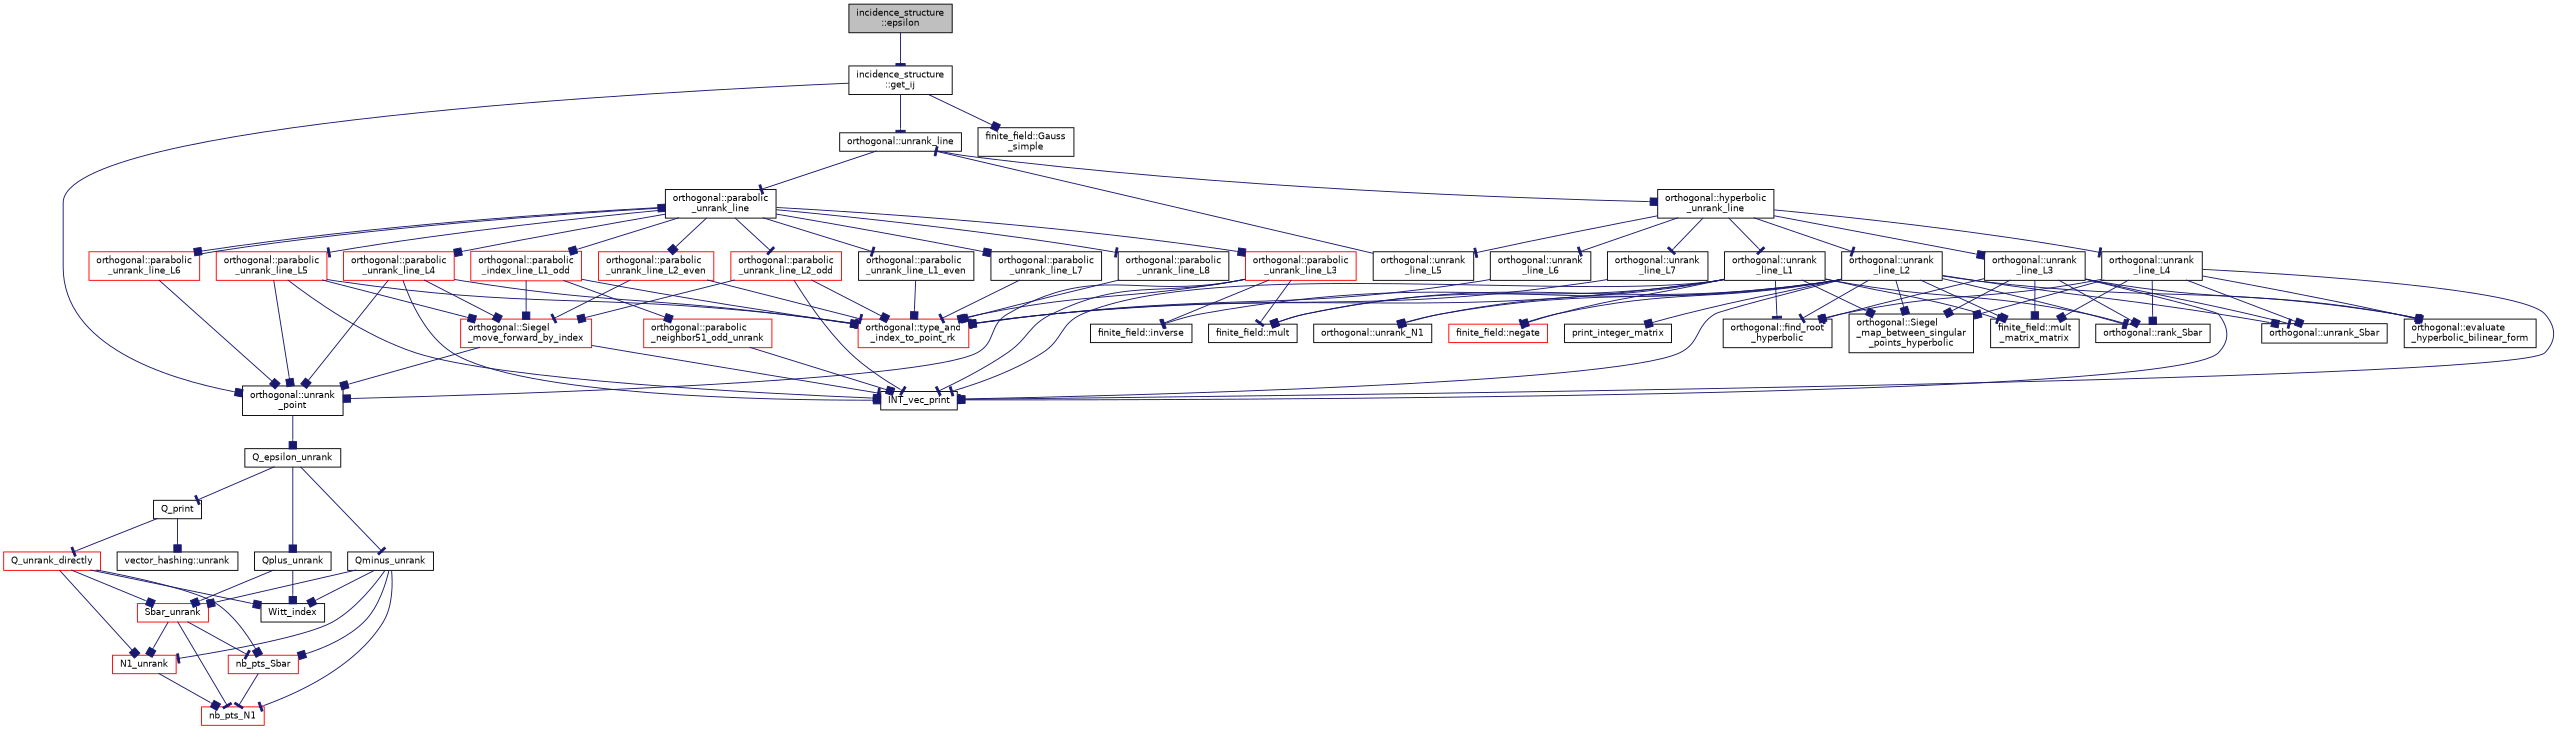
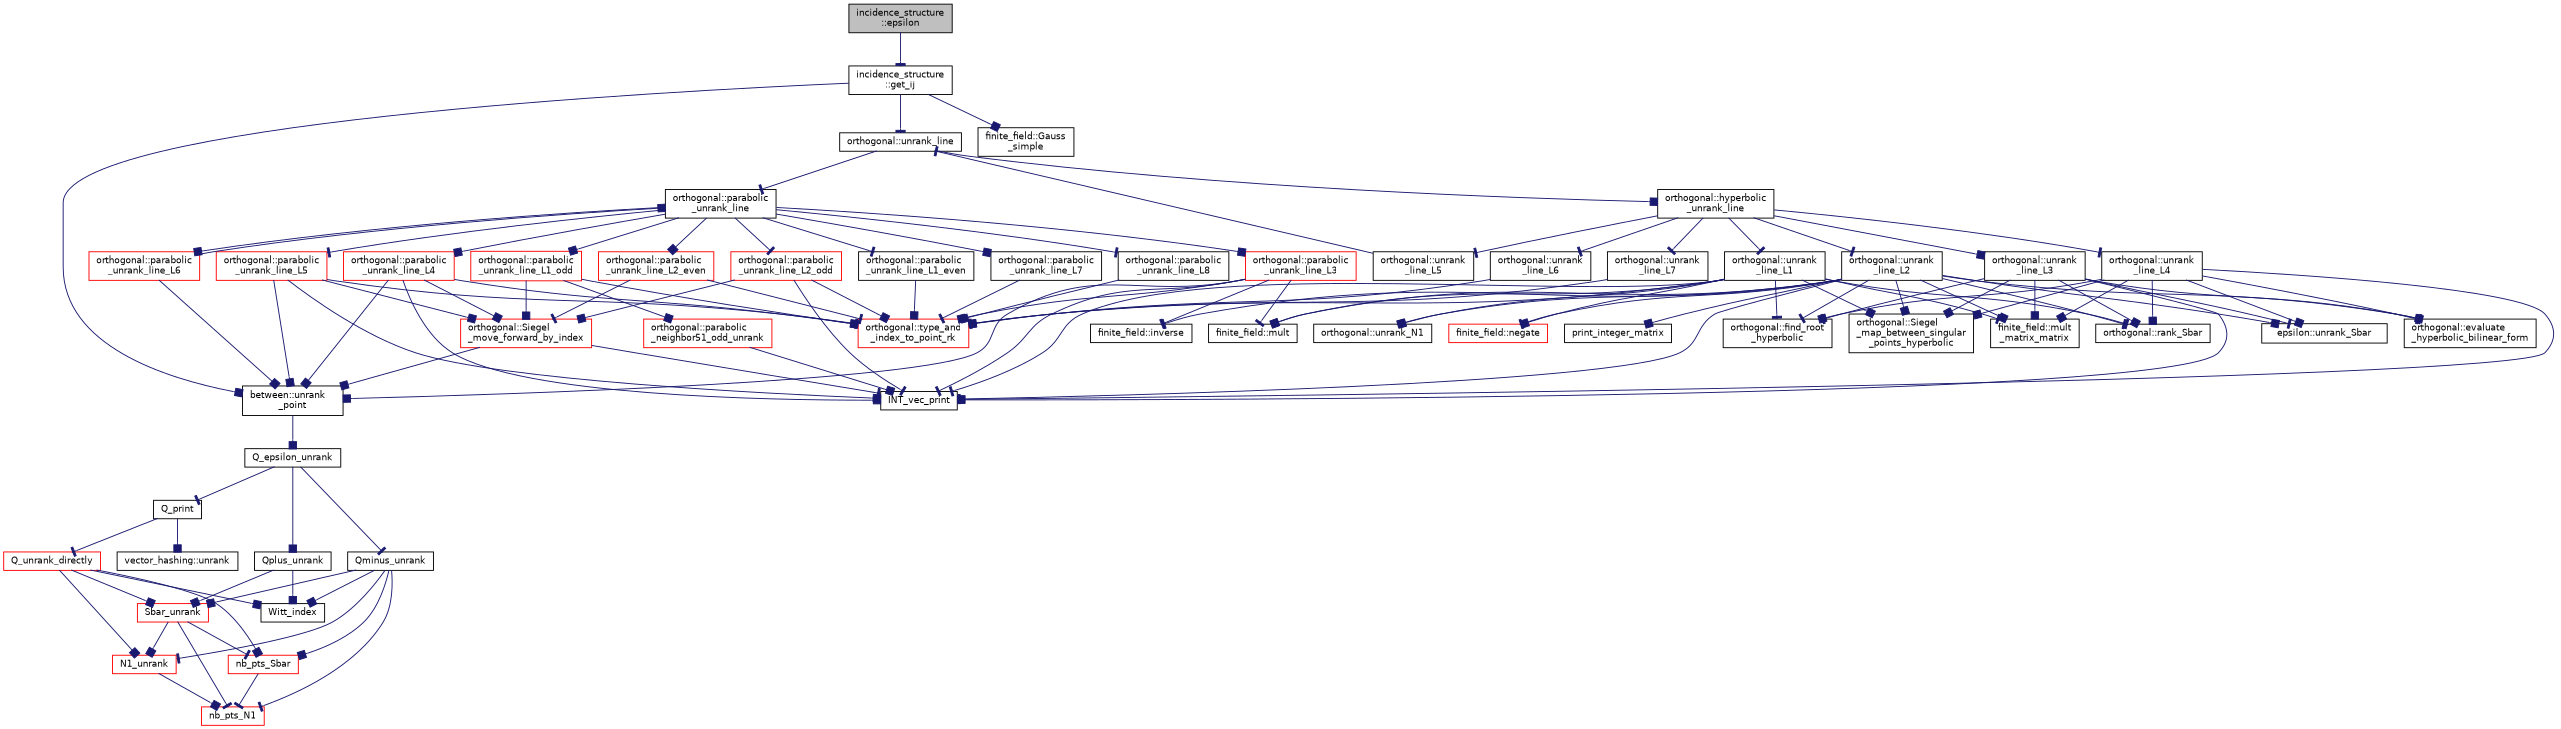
node "orthogonal::parabolic _index_line_L1_odd": label "orthogonal::parabolic _index_line_L1_odd" -> "orthogonal::parabolic _unrank_line_L1_odd"
node "orthogonal::unrank_Sbar": label "orthogonal::unrank_Sbar" -> "epsilon::unrank_Sbar"
node "orthogonal::unrank _point": label "orthogonal::unrank _point" -> "between::unrank _point"
